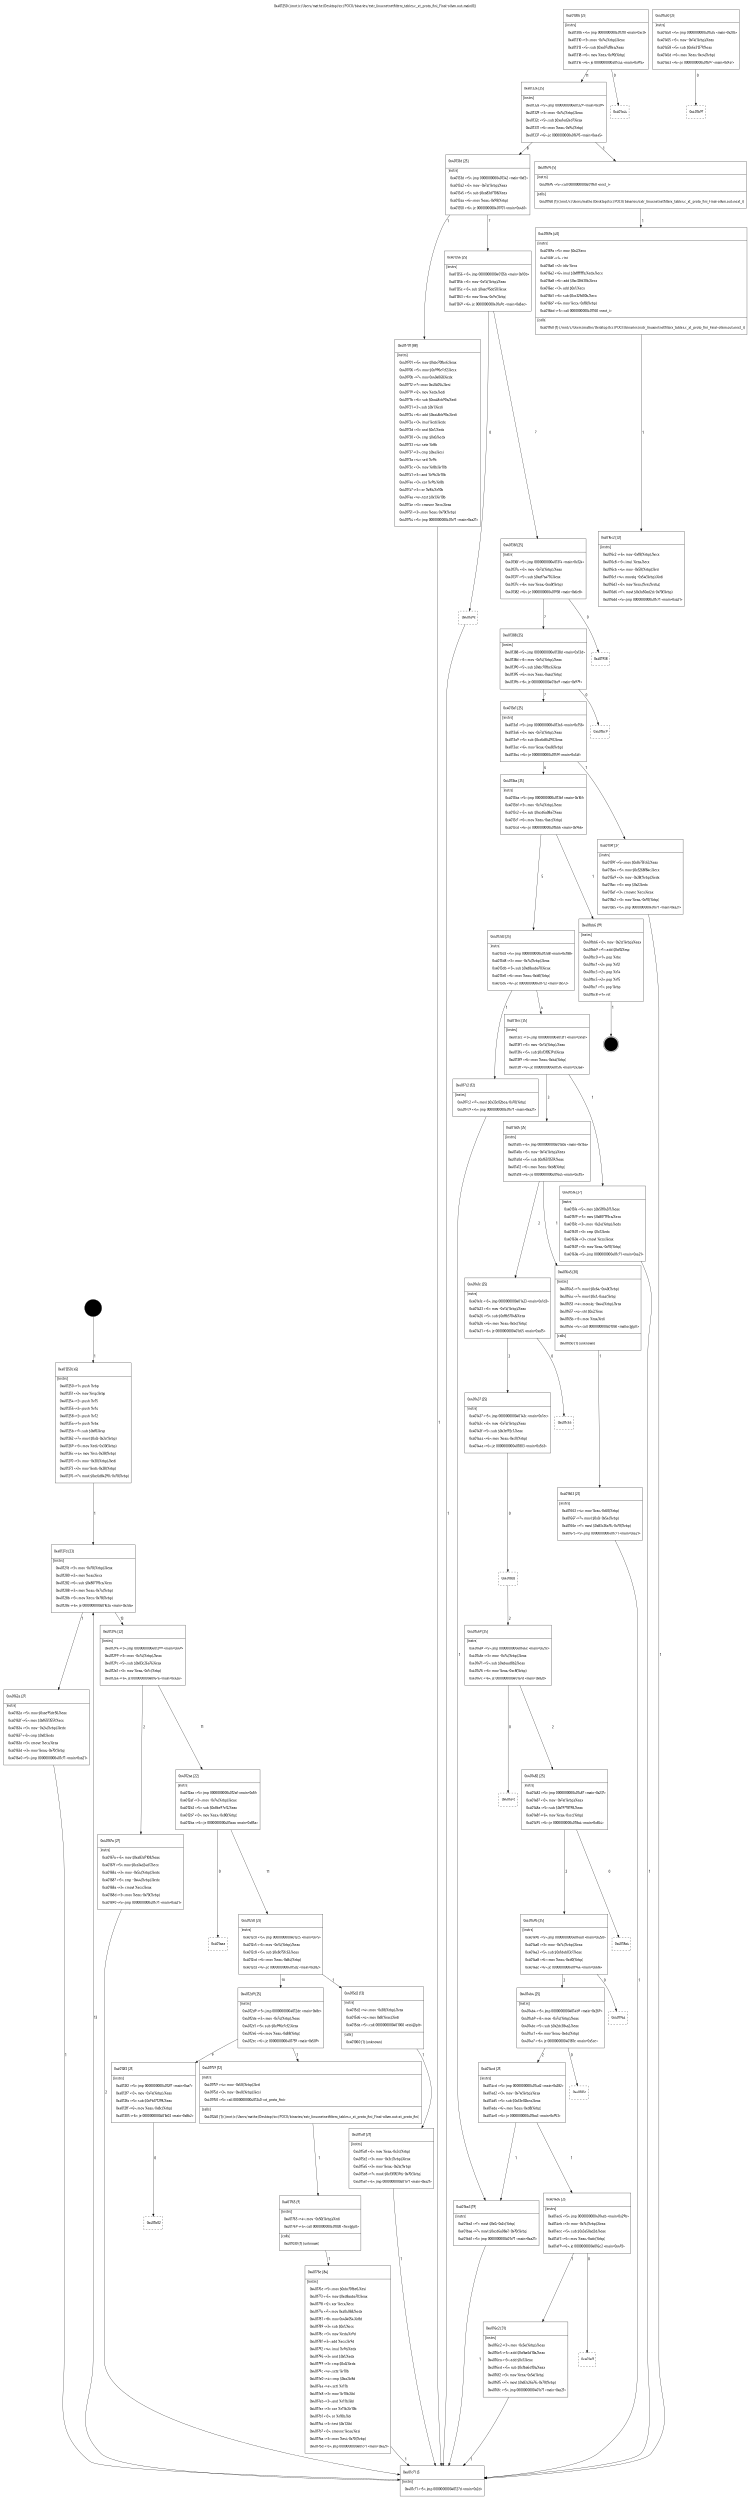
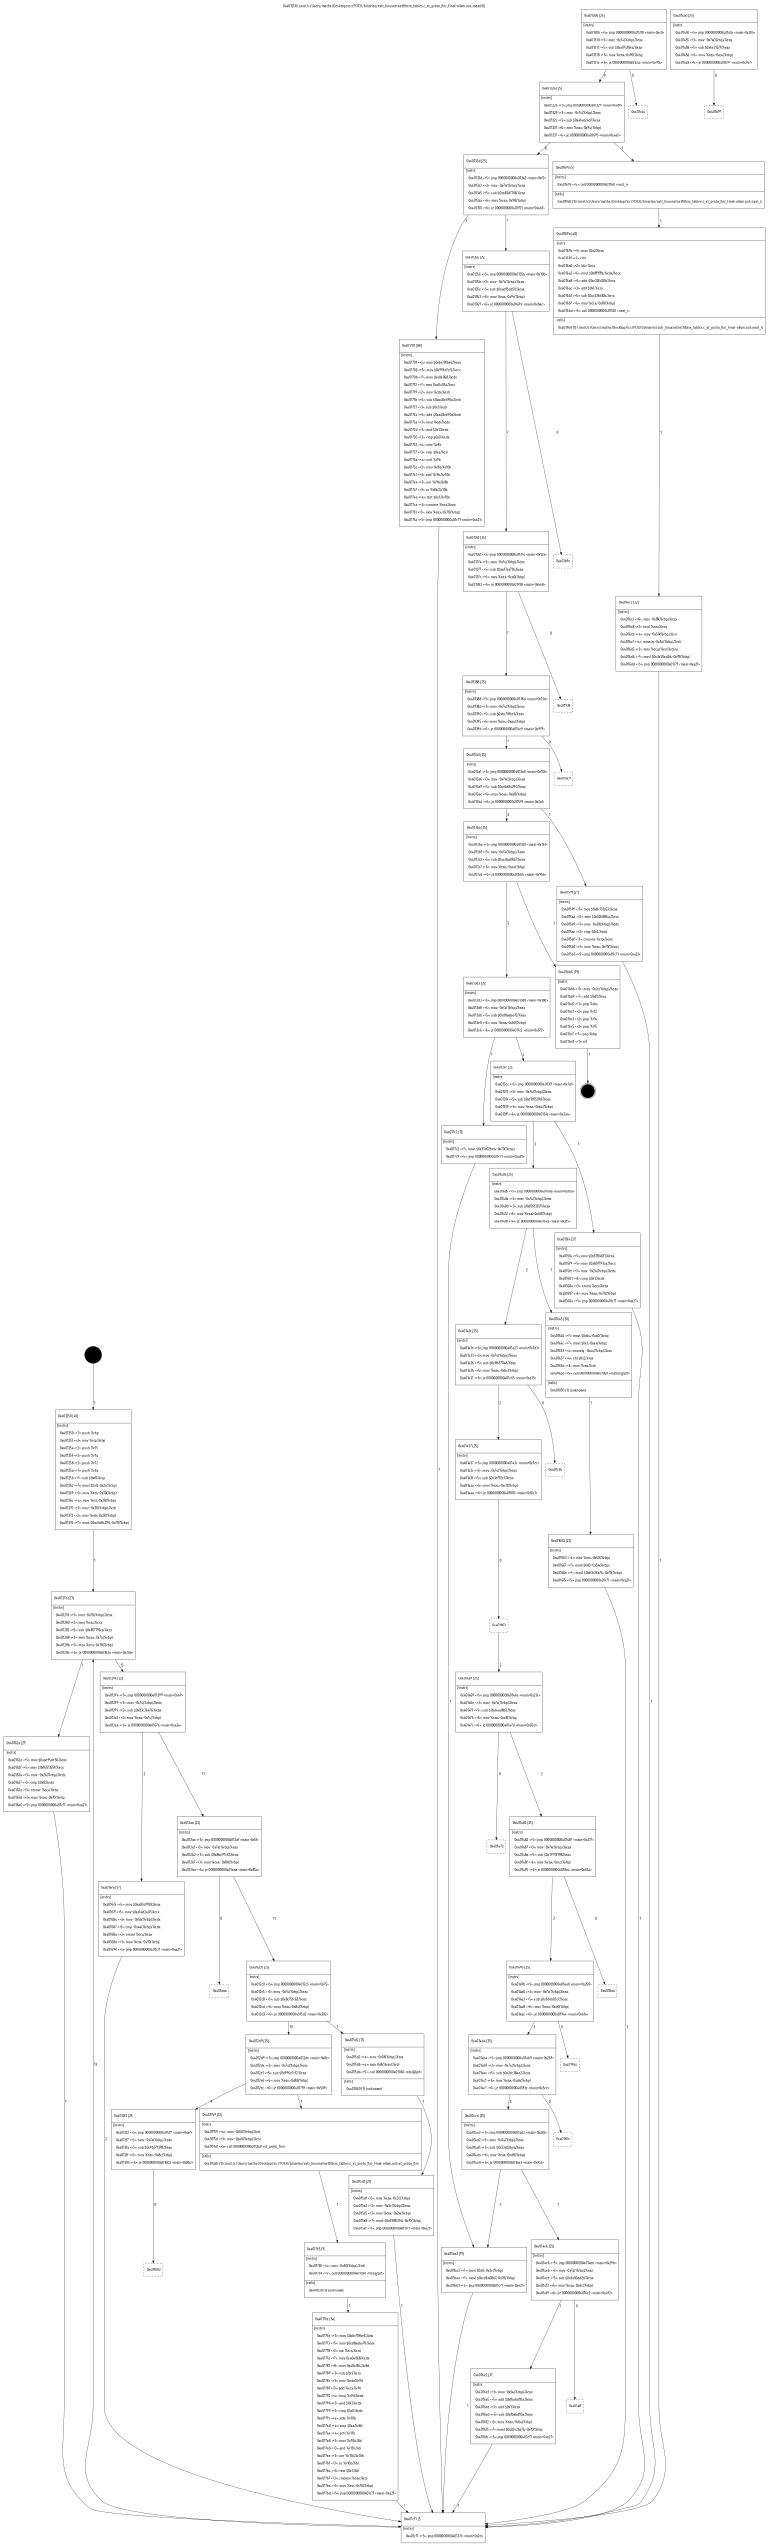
edge "0x40130b [25]" -> "0x401324 [25]": label " 11" -> " 9"
edge "0x401a9e" -> "0x401c71 [5]": now "0x4016c2 [32]" -> "0x401c71 [5]"
